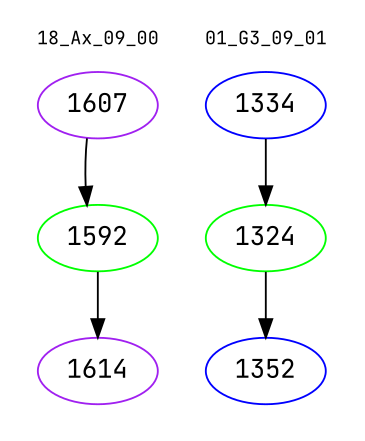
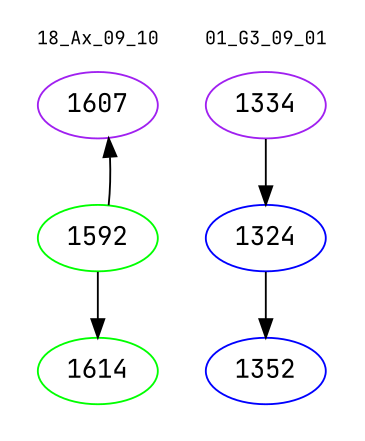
cluster "18_Ax_09_00": label "18_Ax_09_00" -> "18_Ax_09_10"
node "1334": color blue -> purple
edge "1607" -> "1592": reversed
node "1324": color green -> blue
node "1614": color purple -> green
